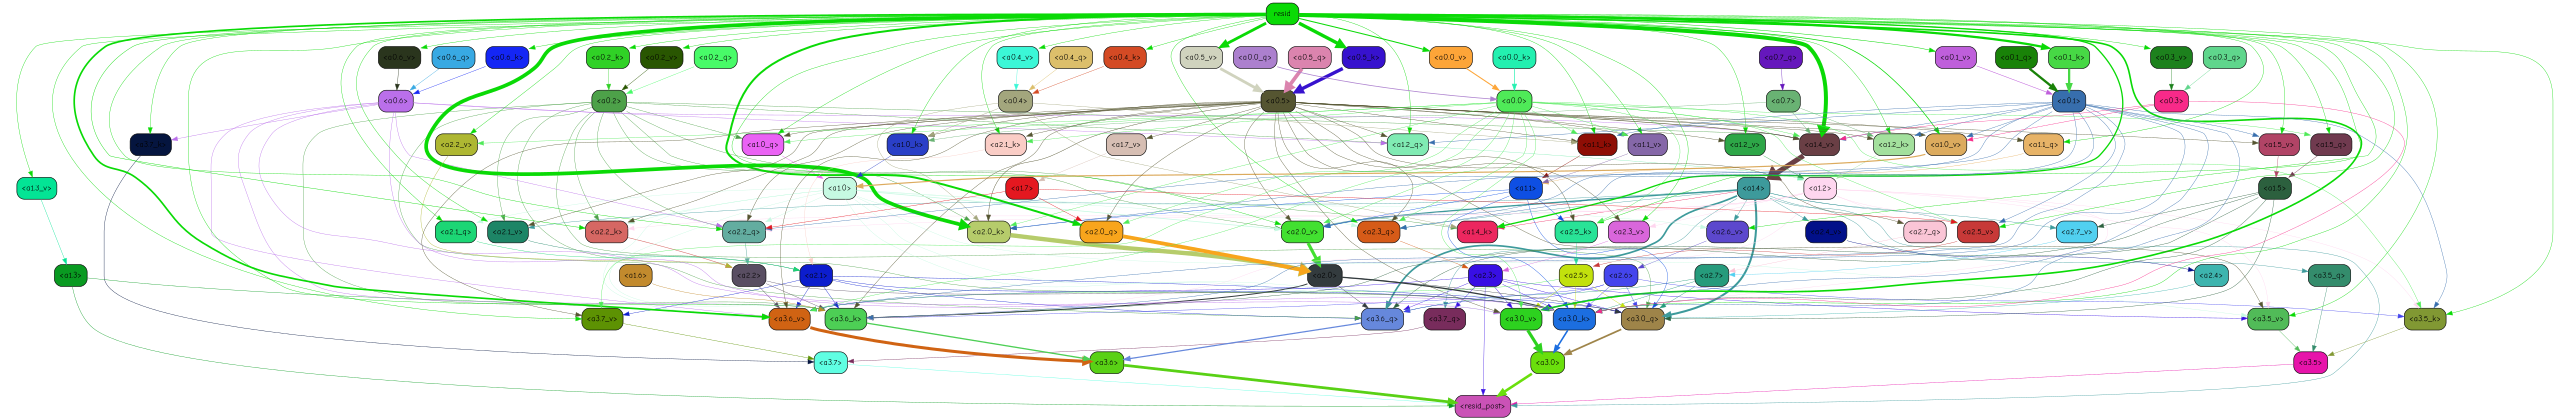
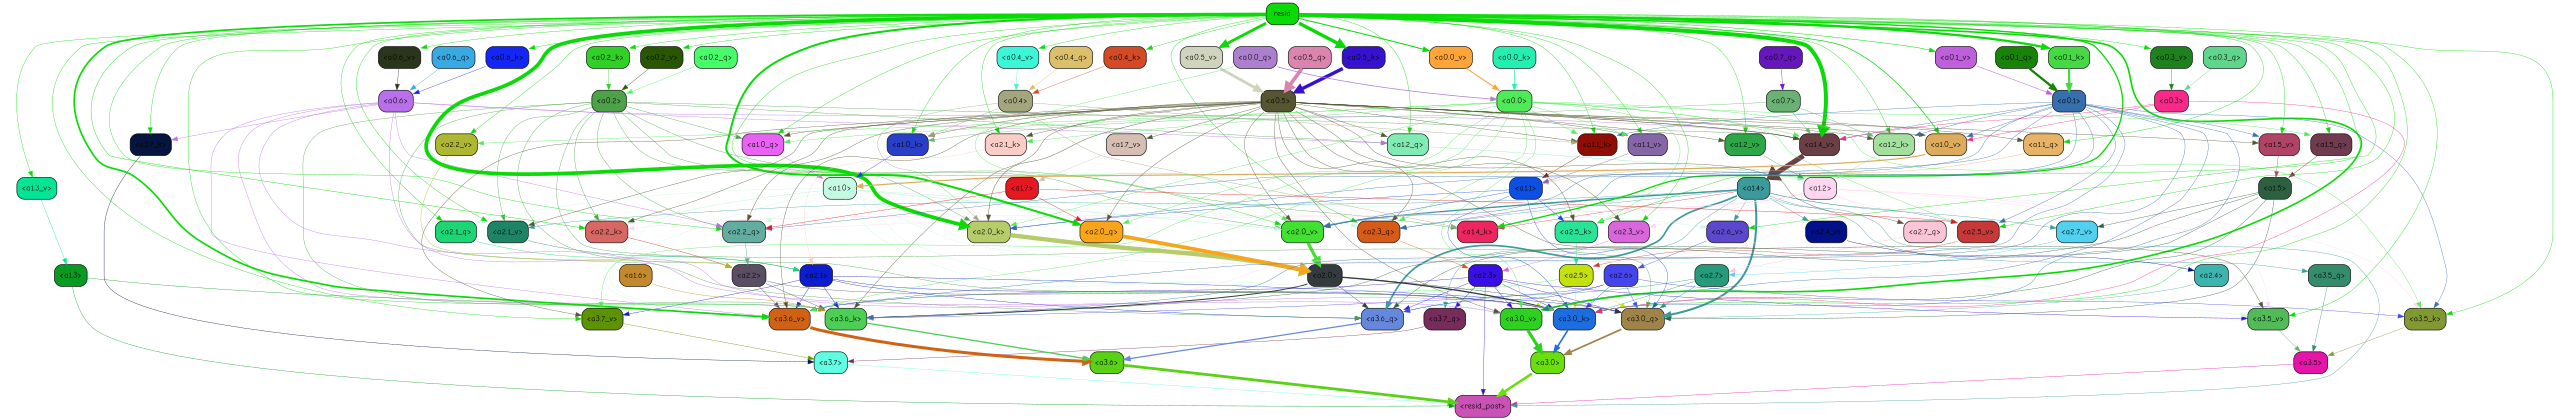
edge "<a0.1>" -> "<a1.2_q>": removed
edge "<a0.0>" -> "<a2.0_v>": now "<a0.0_q>" -> "<a2.0_v>"
